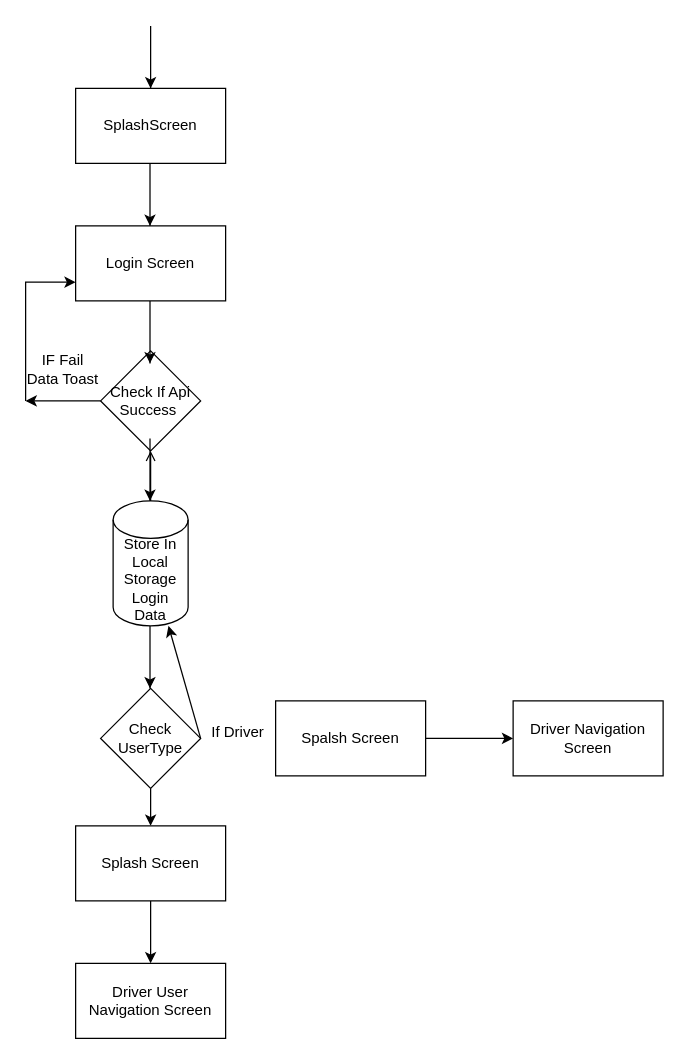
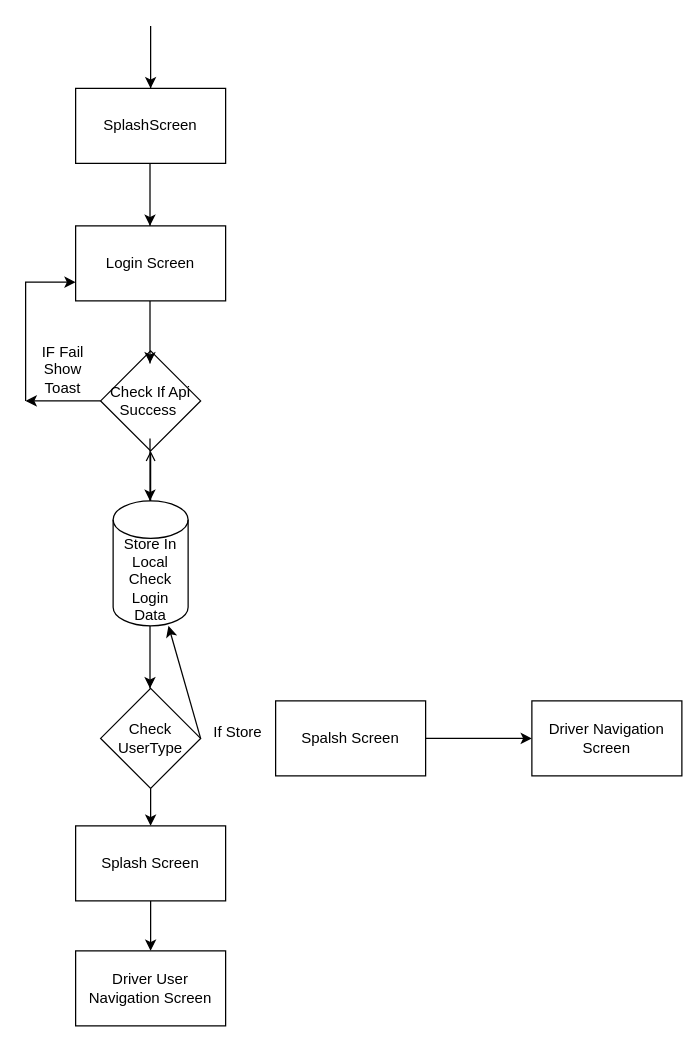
node "IF Fail Data Toast": label "IF Fail Data Toast" -> "IF Fail Show Toast"
node "Store In Local Storage Login Data": label "Store In Local Storage Login Data" -> "Store In Local Check Login Data"
node "If Driver": label "If Driver" -> "If Store"
node "Driver Navigation Screen": moved (588, 738) -> (607, 738)
node "Driver User Navigation Screen": moved (151, 1001) -> (151, 988)
